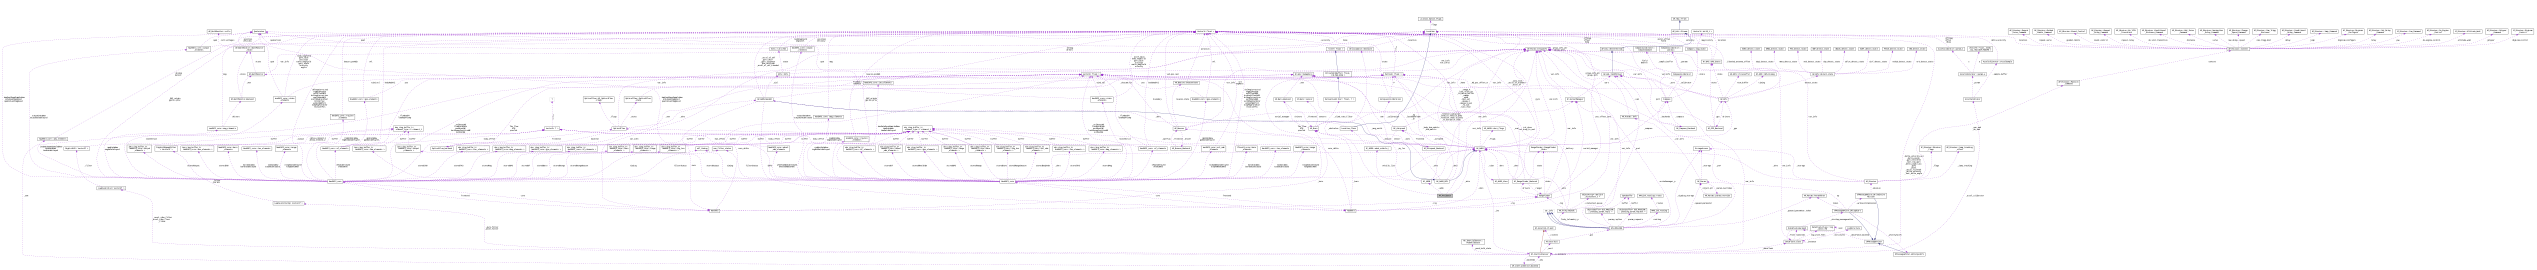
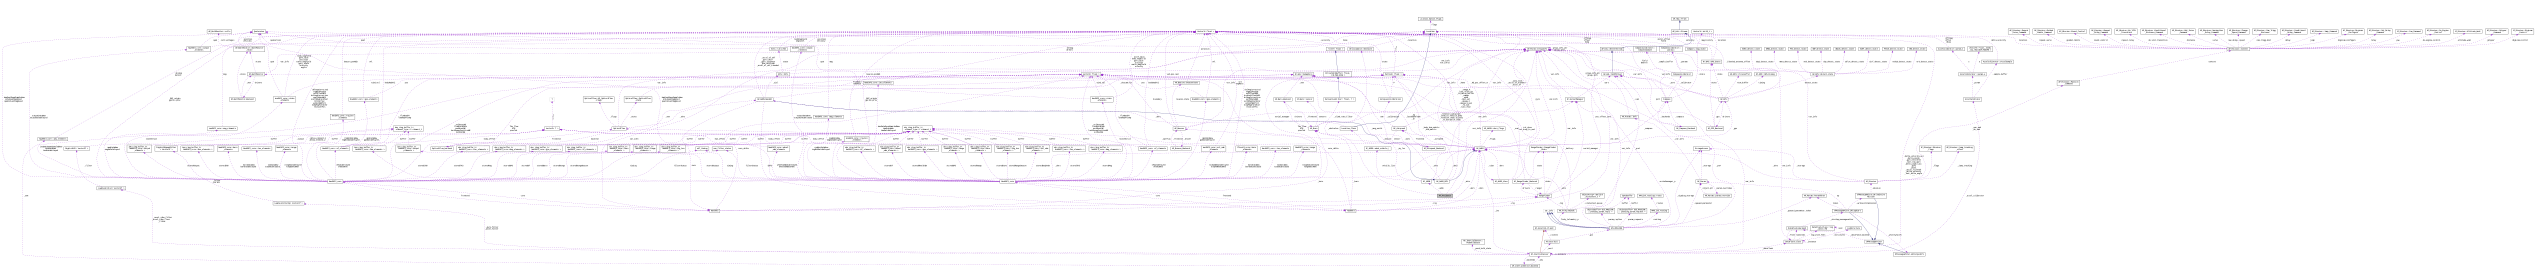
edge "NavEKF2_core::mag_elements" -> "AP_BattMonitor_Backend": now "AP_BattMonitor" -> "AP_BattMonitor_Backend"
edge "AP_RangeFinder_Backend" -> "AP_AHRS": now "NavEKF2" -> "AP_AHRS"
